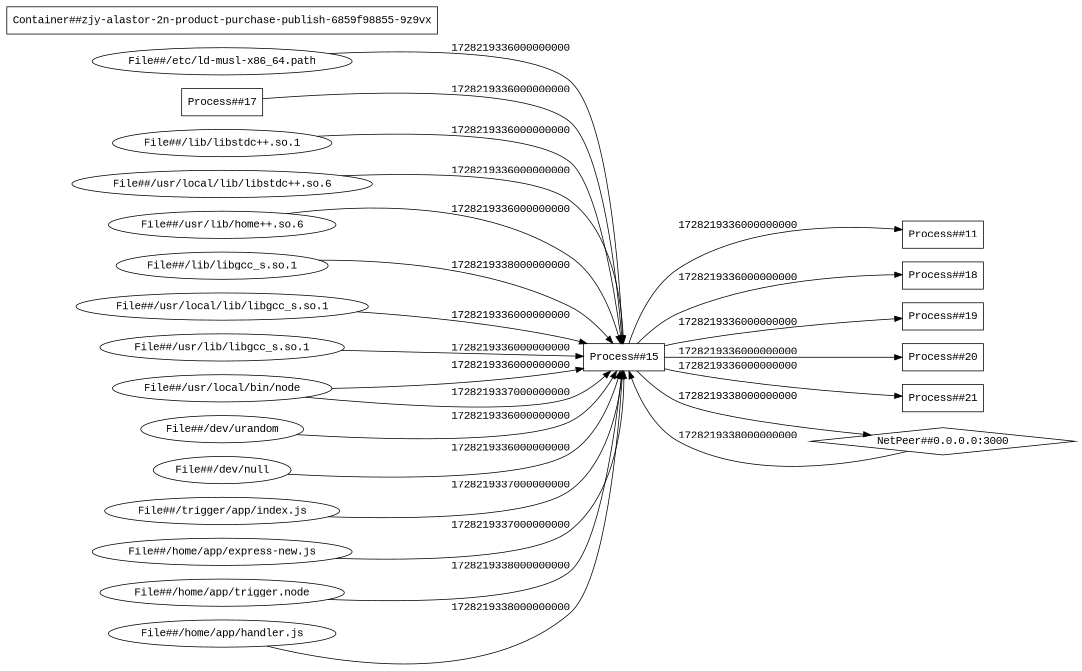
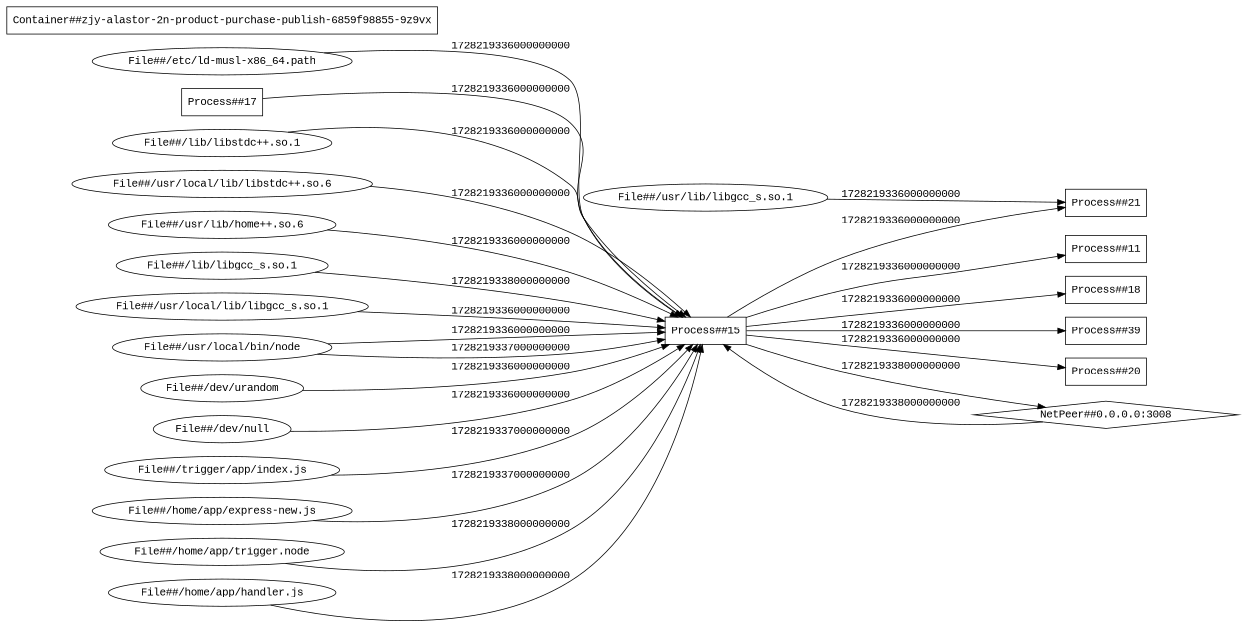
node "Process##19": label "Process##19" -> "Process##39"
edge "File##/usr/lib/libgcc_s.so.1" -> "Process##15": now "File##/usr/lib/libgcc_s.so.1" -> "Process##21"
node "NetPeer##0.0.0.0:3000": label "NetPeer##0.0.0.0:3000" -> "NetPeer##0.0.0.0:3008"
